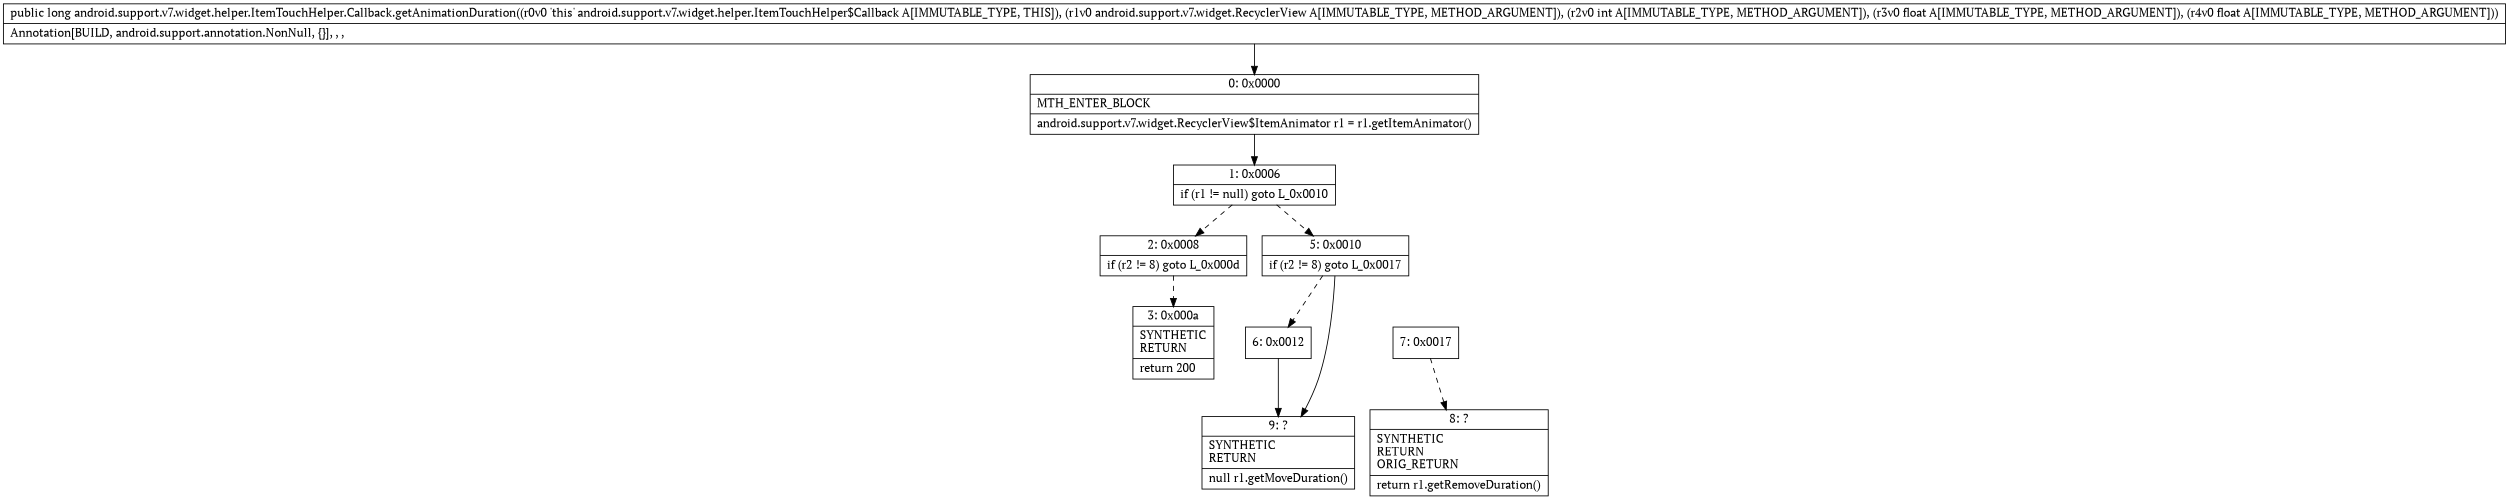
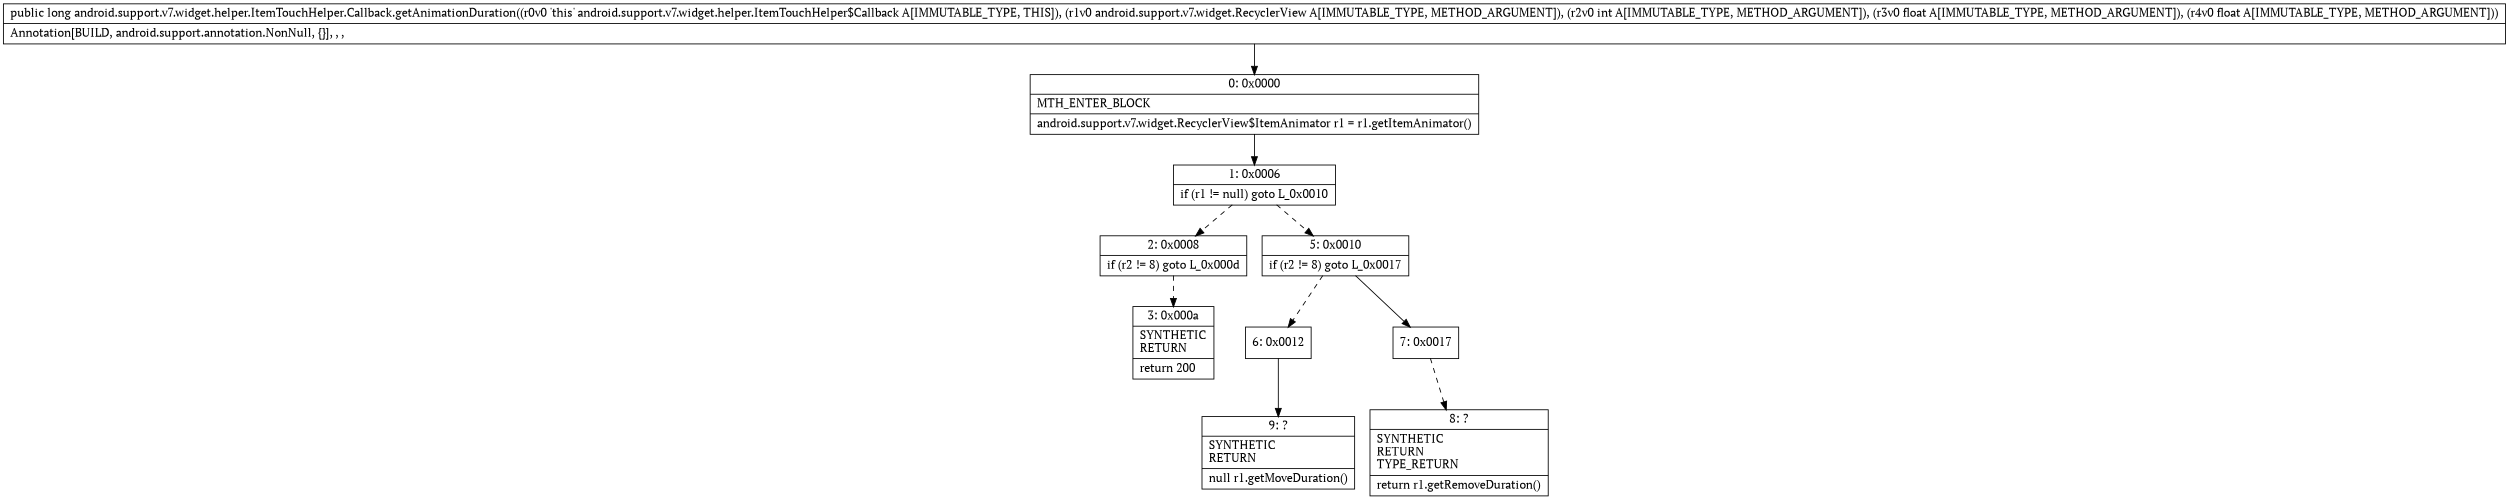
edge "5: 0x0010" -> "9: ?": now "5: 0x0010" -> "7: 0x0017"
node "8: ?": text "ORIG_RETURN" -> "TYPE_RETURN"
